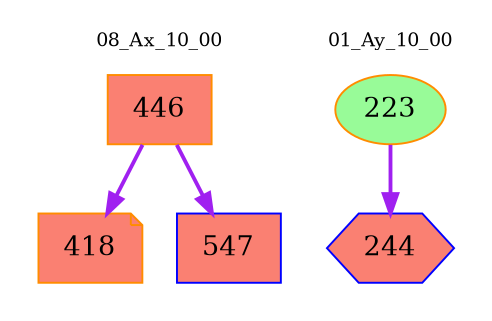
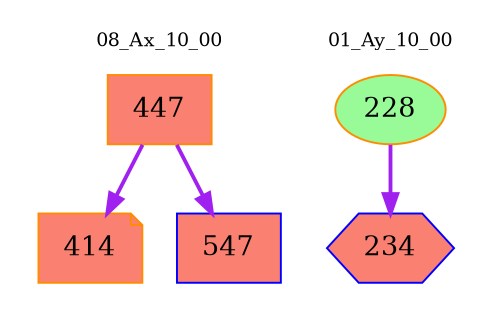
node "446": label "446" -> "447"
node "223": label "223" -> "228"
node "418": label "418" -> "414"
node "244": label "244" -> "234"
